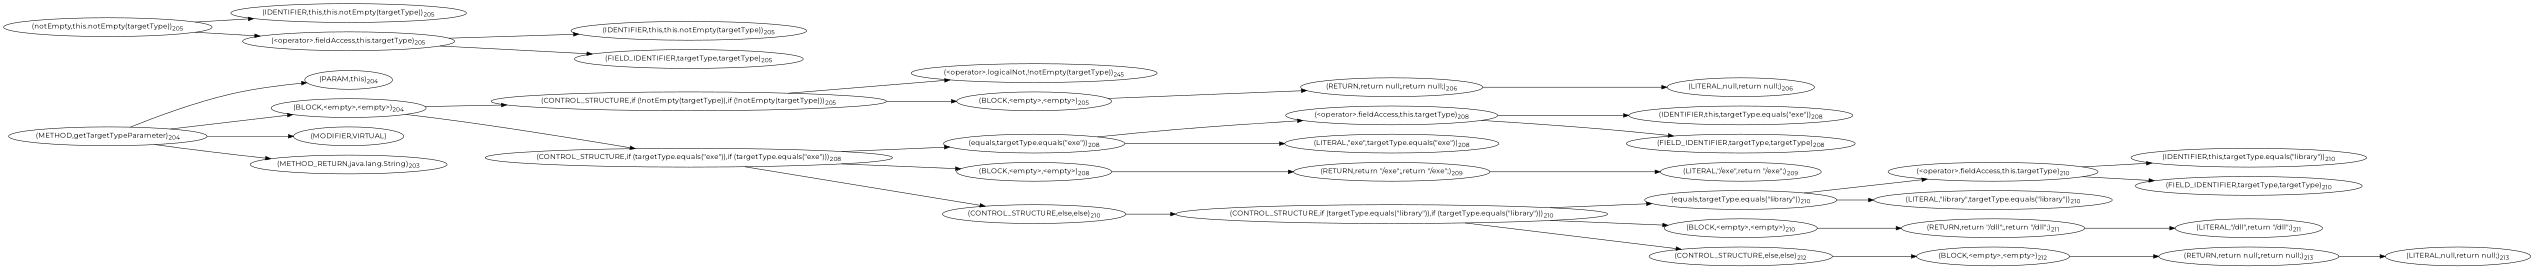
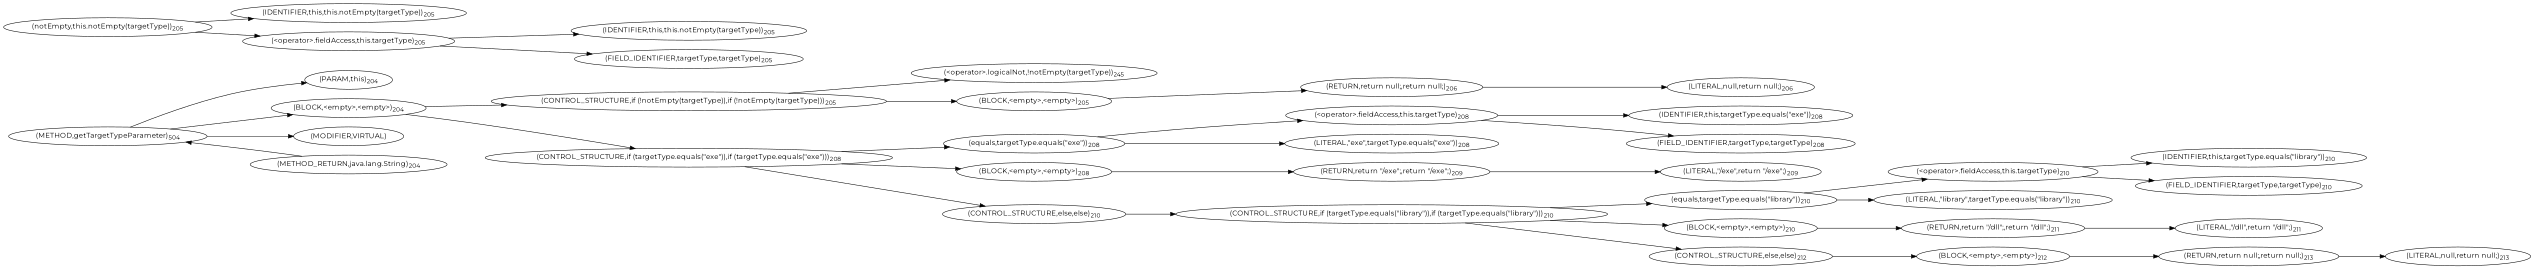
node "(METHOD,getTargetTypeParameter)": text "204" -> "504"
edge "(METHOD,getTargetTypeParameter)" -> "(METHOD_RETURN,java.lang.String)": reversed
node "(METHOD_RETURN,java.lang.String)": text "203" -> "204"
